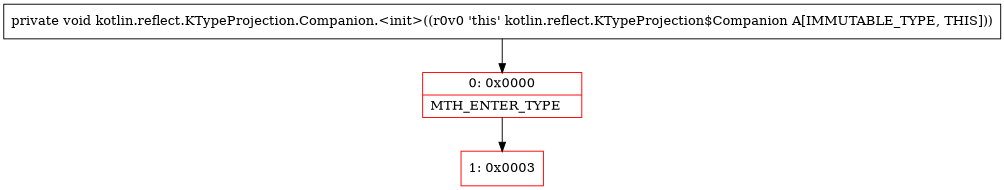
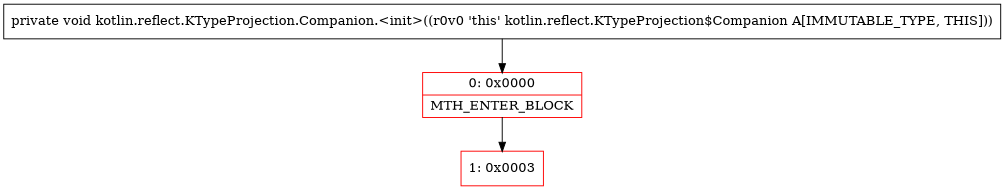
node "0: 0x0000": text "MTH_ENTER_TYPE" -> "MTH_ENTER_BLOCK"
